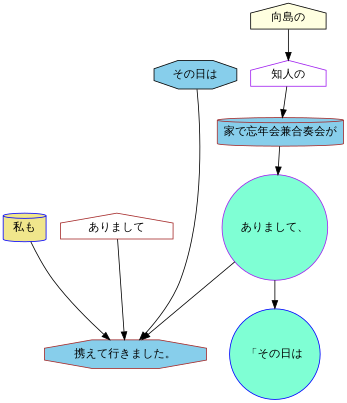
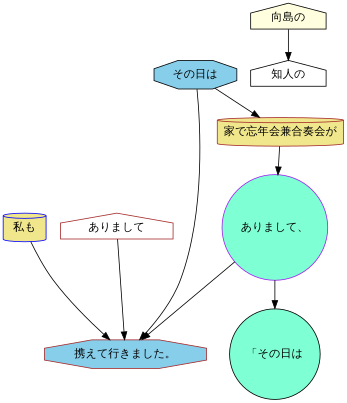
node "知人の": color purple -> black
edge "知人の" -> "家で忘年会兼合奏会が": now "その日は" -> "家で忘年会兼合奏会が"
node "家で忘年会兼合奏会が": fillcolor skyblue -> khaki
node "「その日は": color blue -> black
